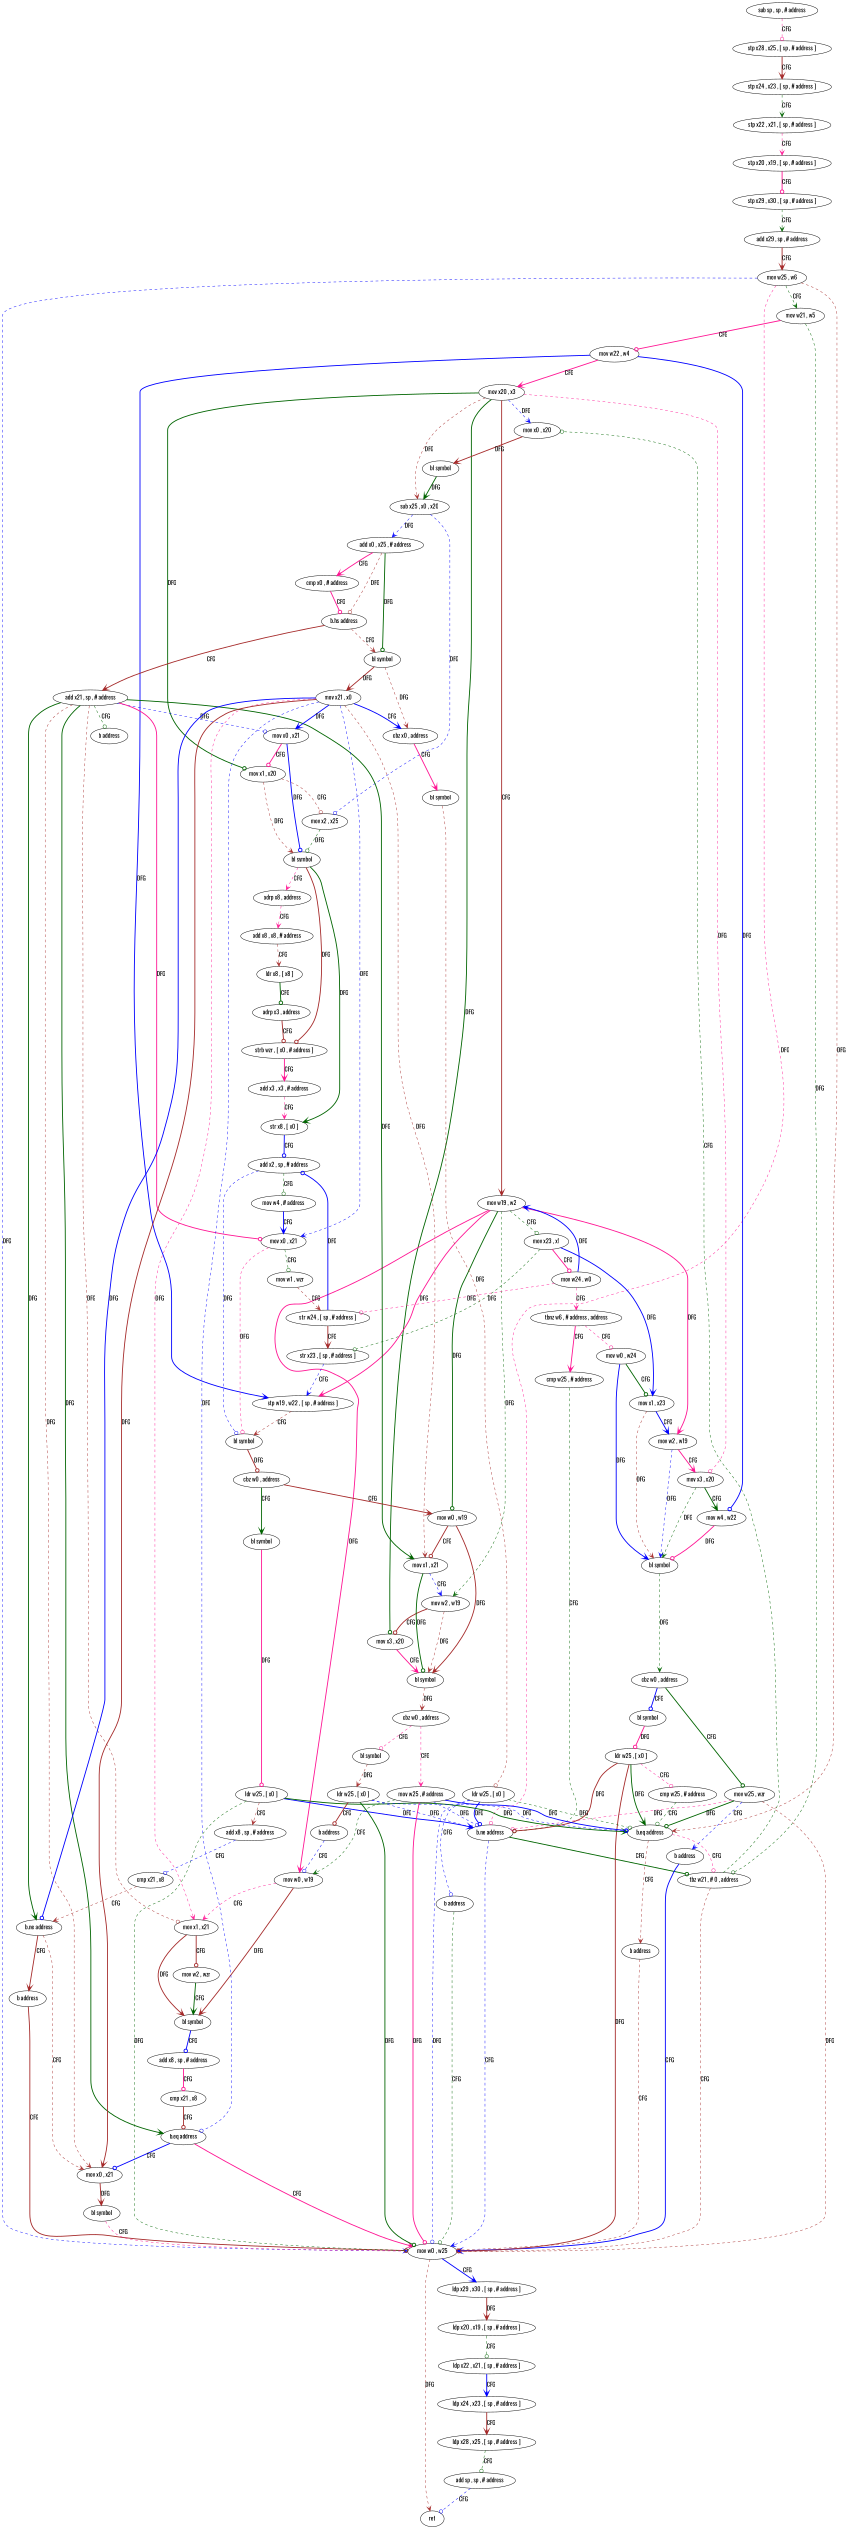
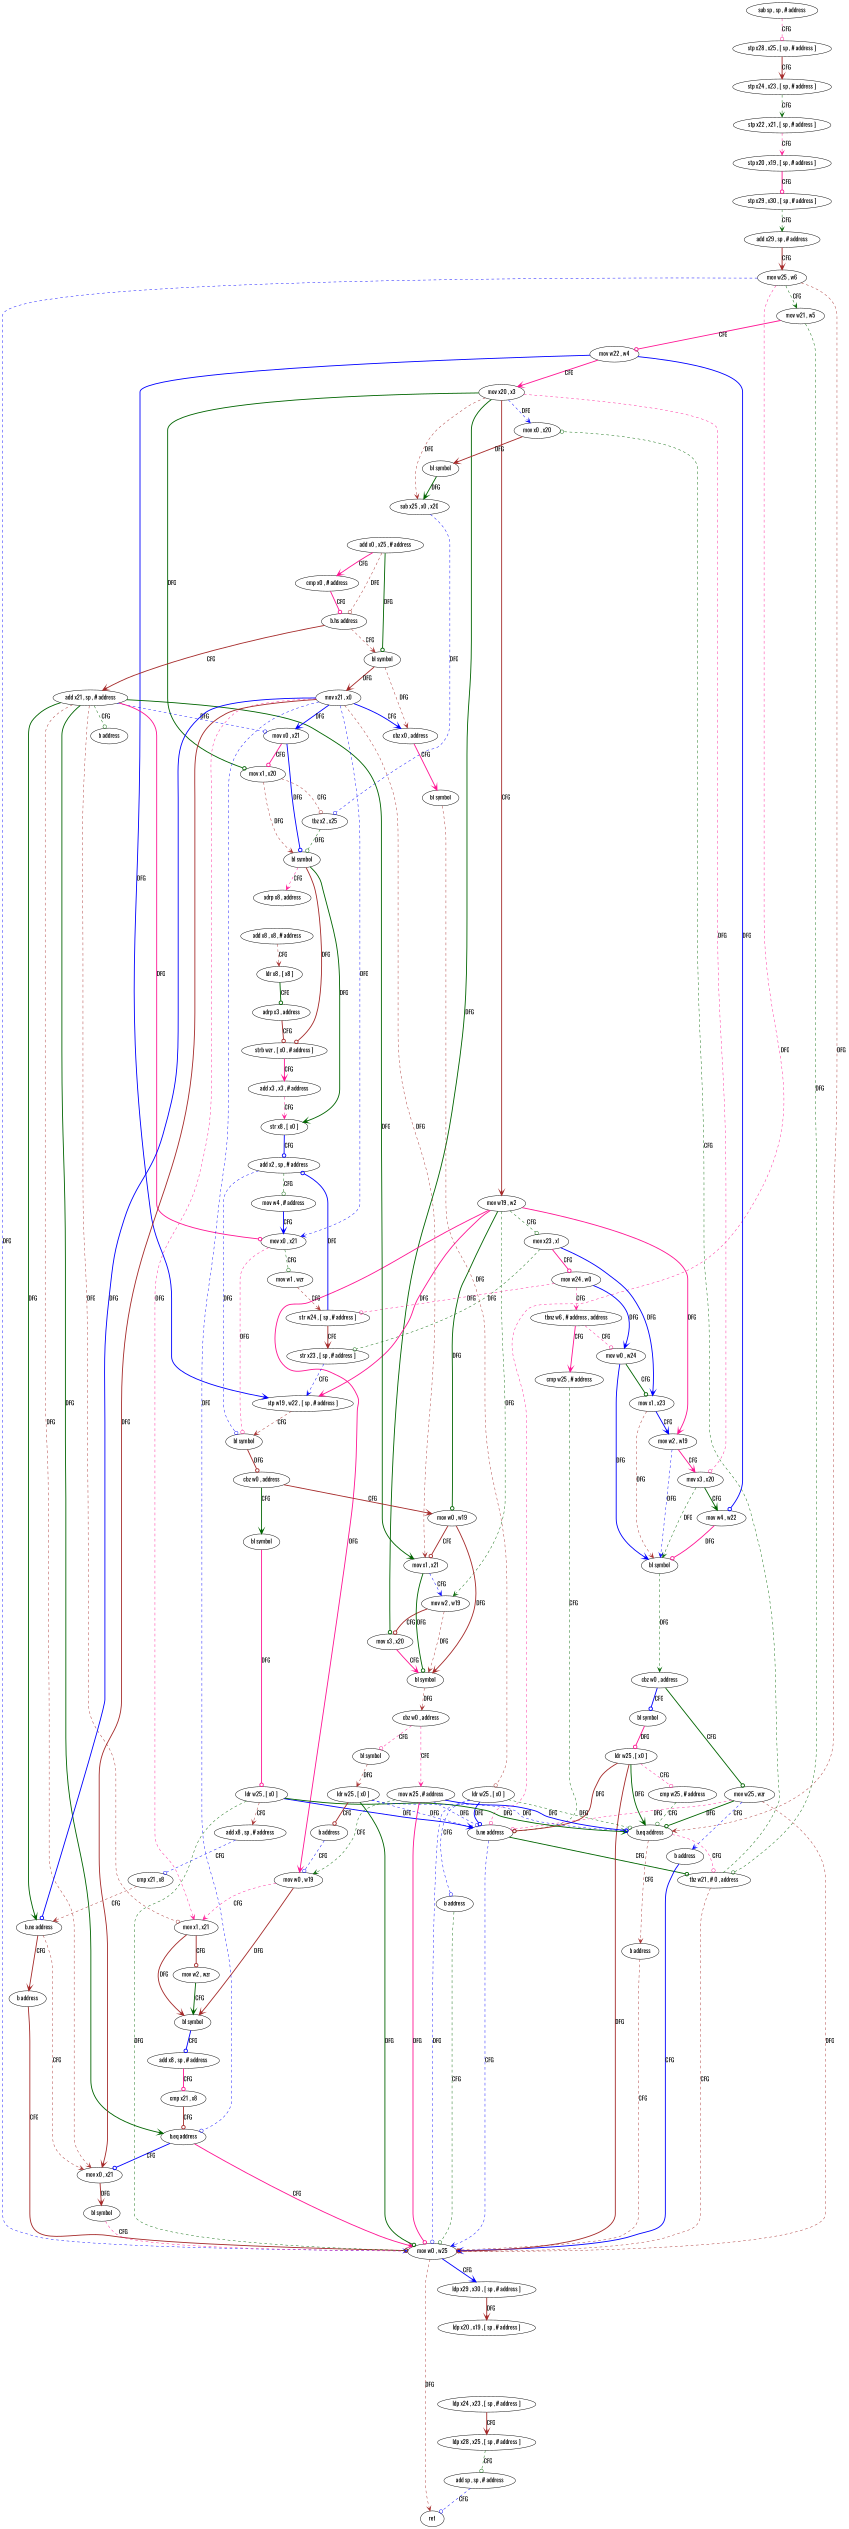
edge "sub x25 , x0 , x20" -> "add x0 , x25 , # address": removed, label "DFG"
node "mov x2 , x25": label "mov x2 , x25" -> "tbz x2 , x25"
edge "adrp x8 , address" -> "add x8 , x8 , # address": removed, label "CFG"
edge "mov w24 , w0" -> "mov w19 , w2": now "mov w24 , w0" -> "mov w0 , w24"
node "ldp x22 , x21 , [ sp , # address ]": removed
